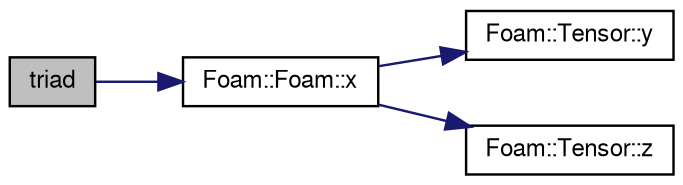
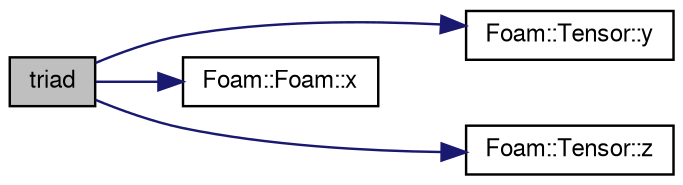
edge "Foam::Foam::x" -> "Foam::Tensor::y": now "triad" -> "Foam::Tensor::y"
edge "Foam::Foam::x" -> "Foam::Tensor::z": now "triad" -> "Foam::Tensor::z"
